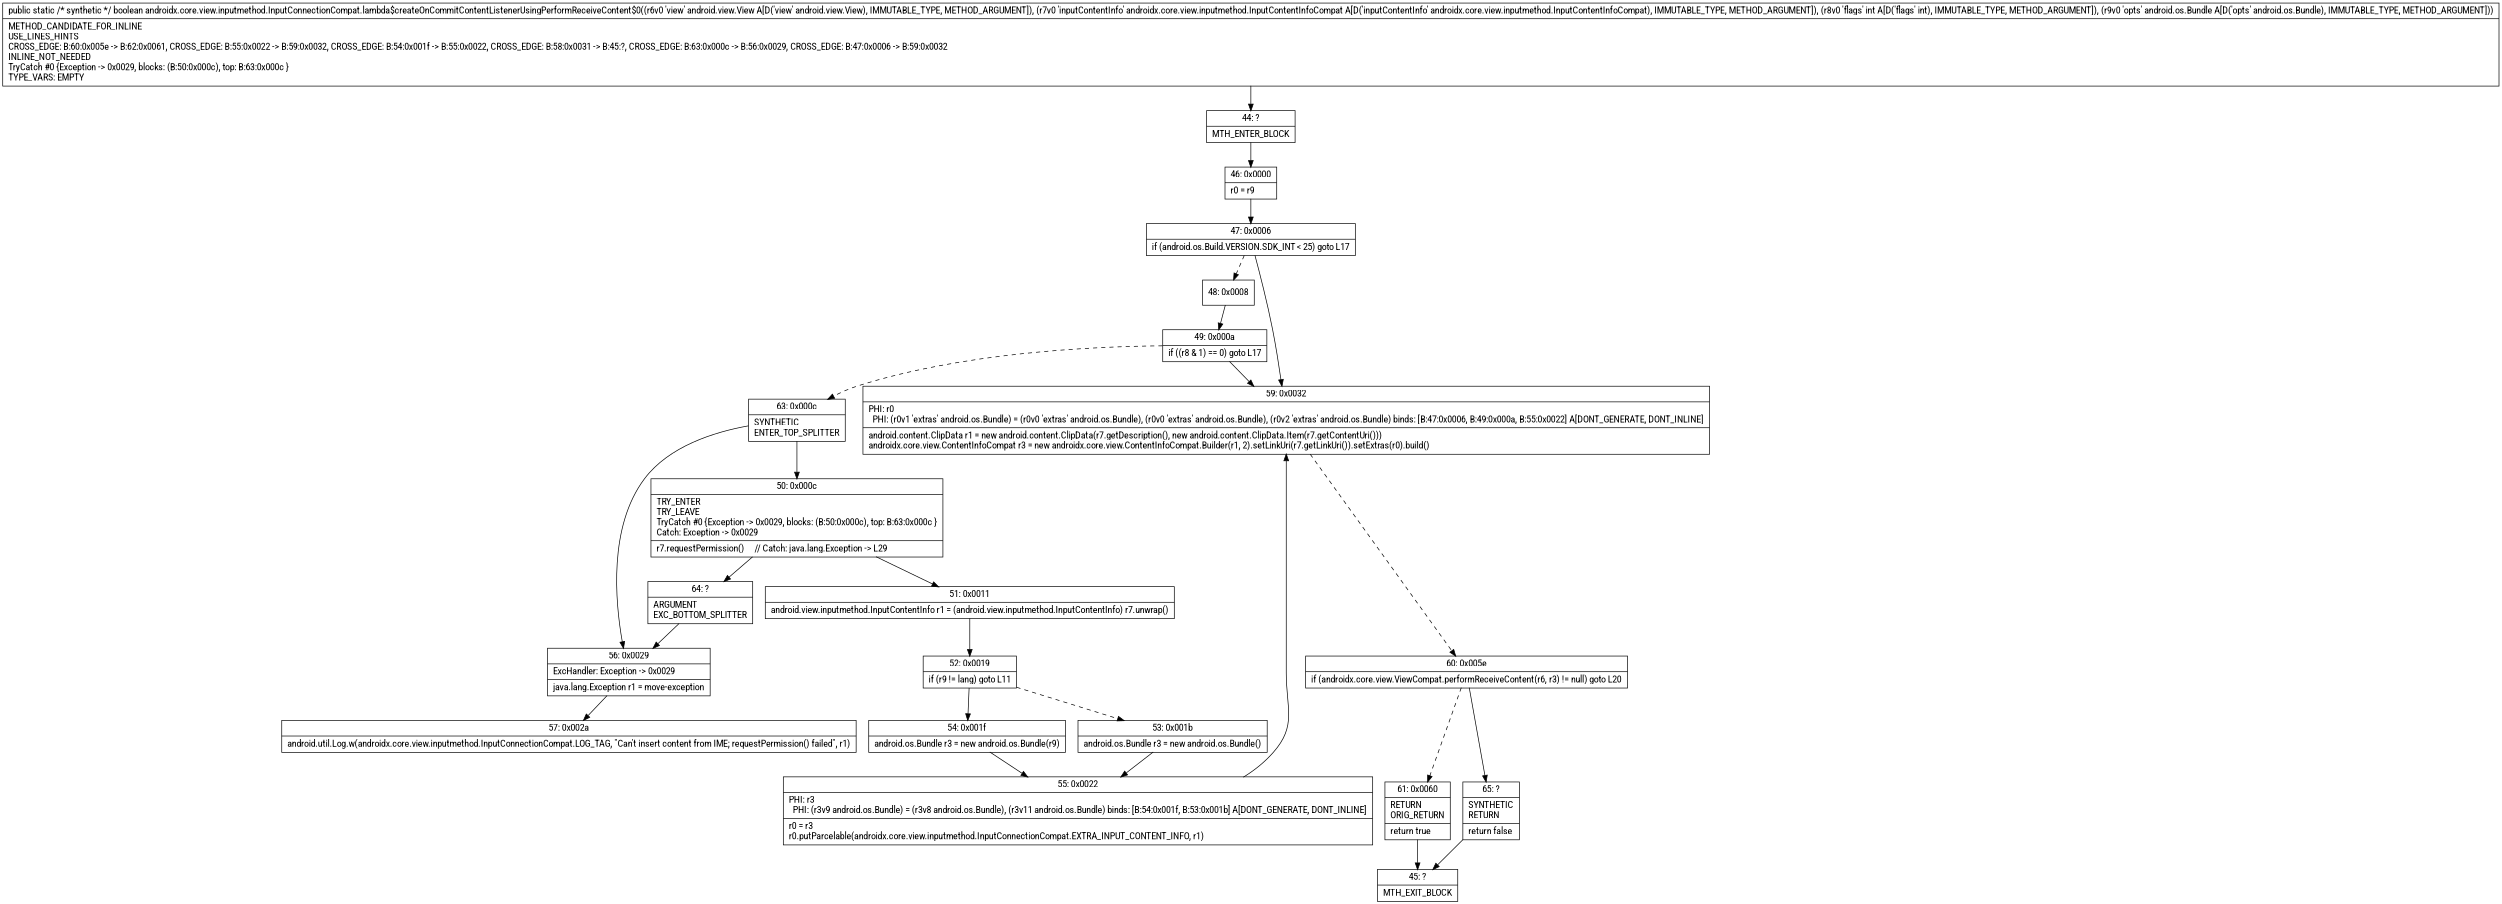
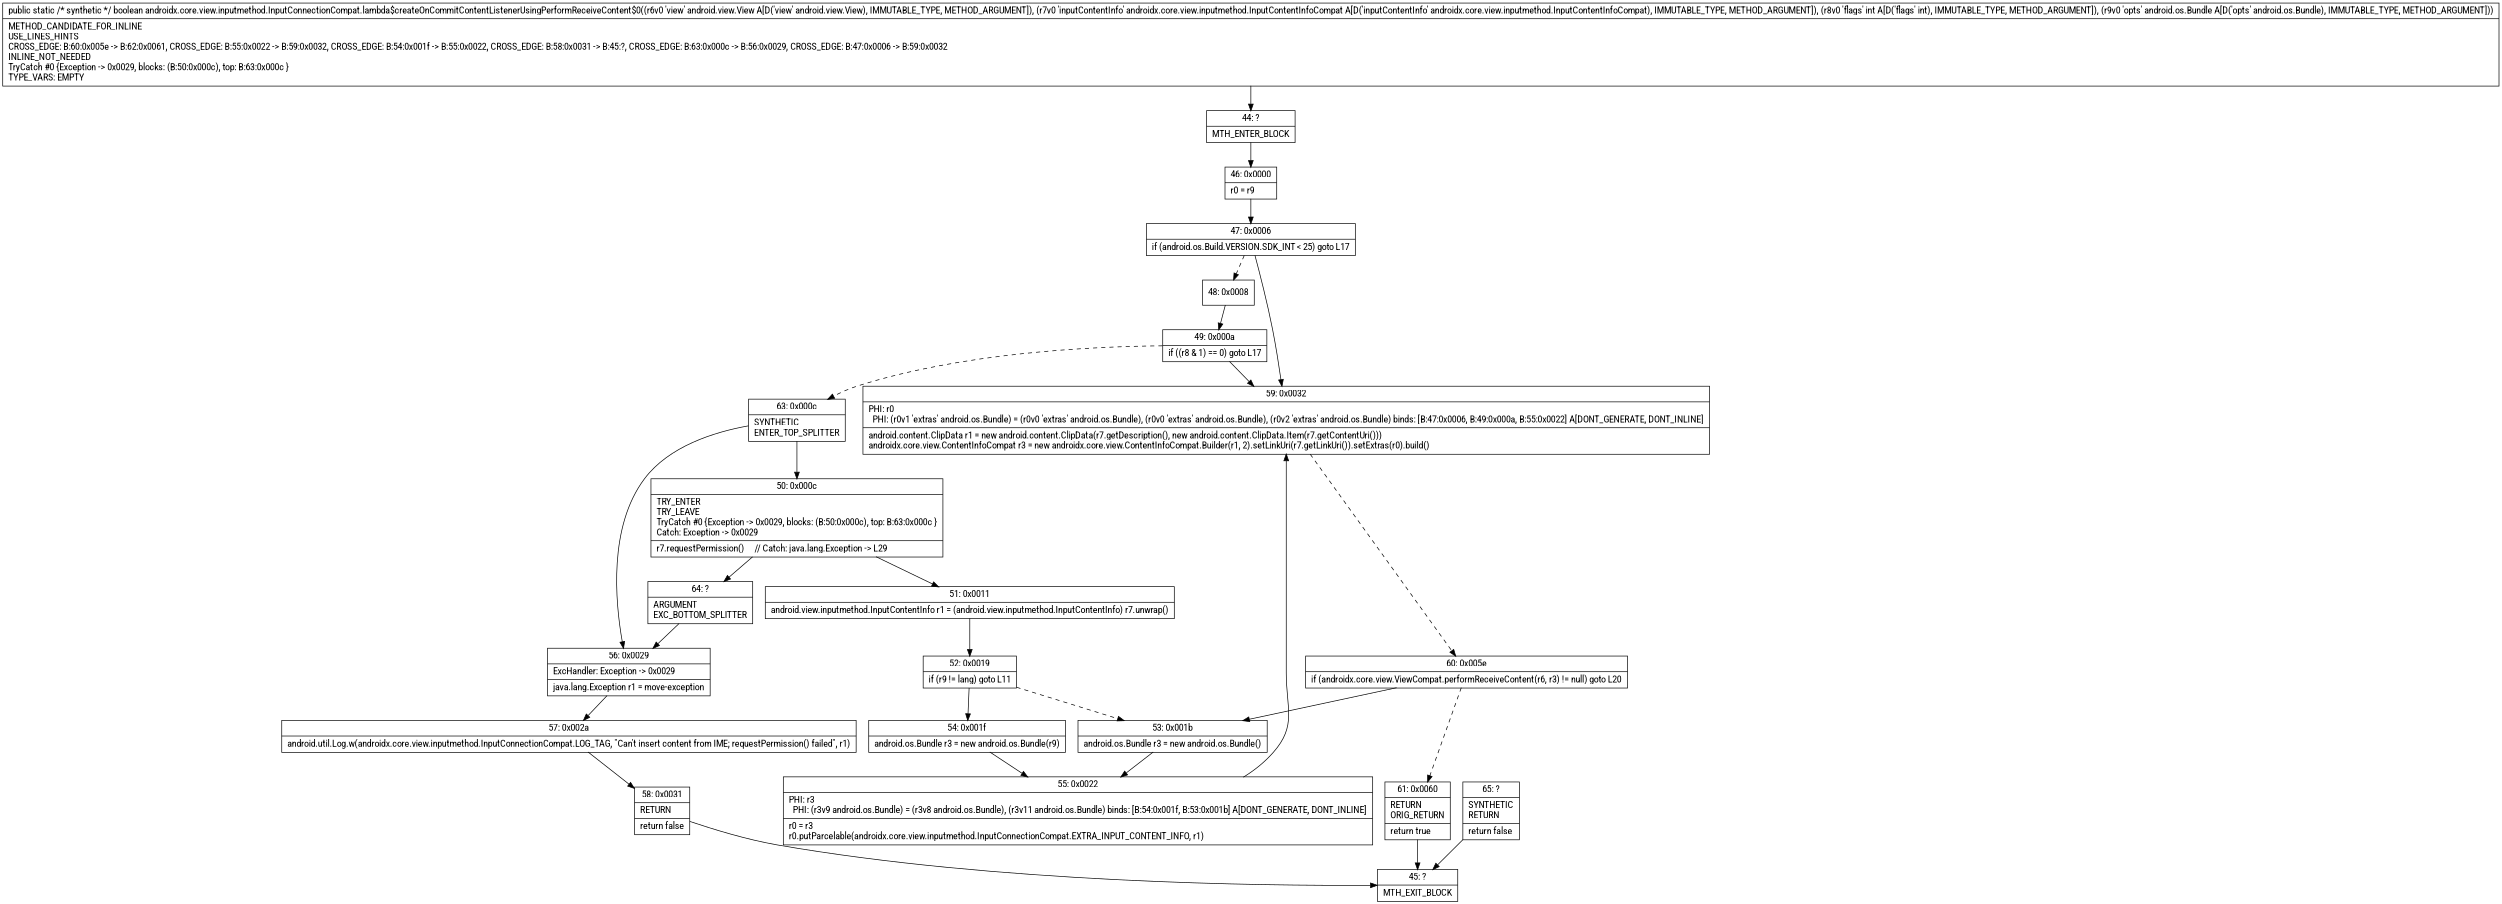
edge "60: 0x005e" -> "65: ?": now "60: 0x005e" -> "53: 0x001b"
node "58: 0x0031": added
